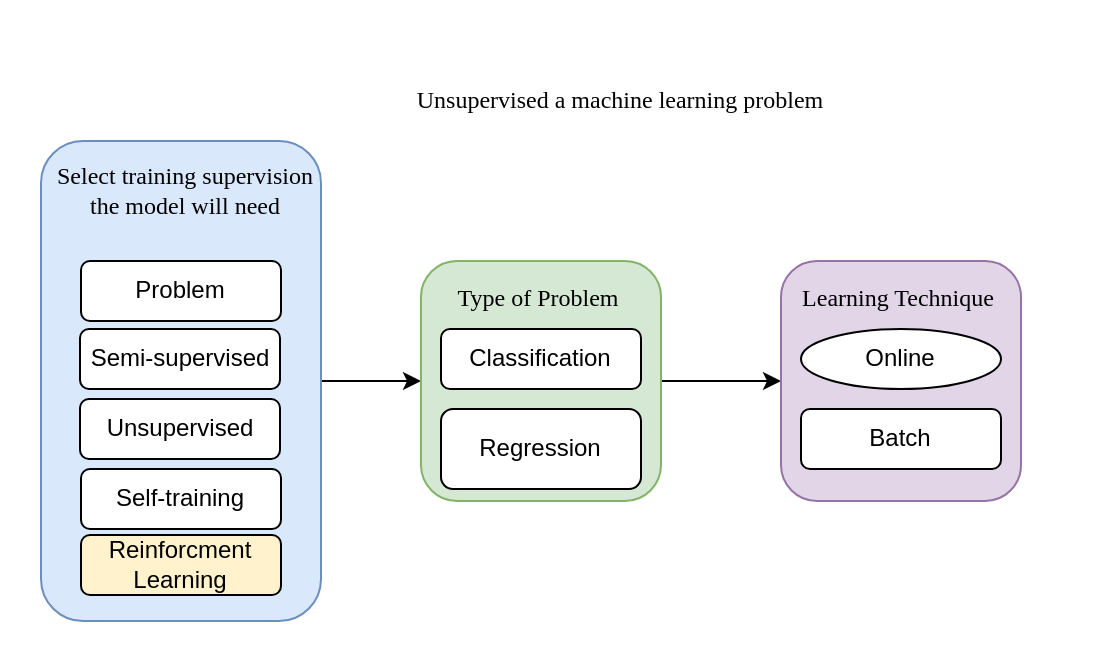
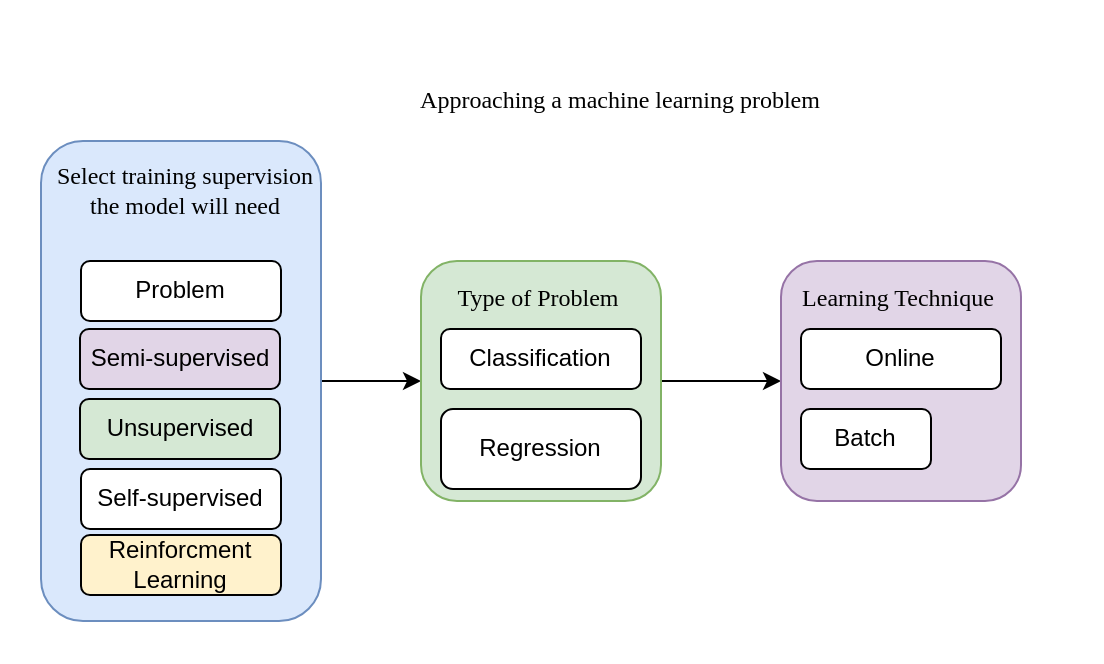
node "Unsupervised a machine learning problem": label "Unsupervised a machine learning problem" -> "Approaching a machine learning problem"
node "Semi-supervised": fillcolor #ffffff -> #e1d5e7
node "Online": shape ellipse -> rounded rectangle
node "Unsupervised": fillcolor #ffffff -> #d5e8d4
node "Batch": size 200x60 -> 130x60
node "Self-training": label "Self-training" -> "Self-supervised"
